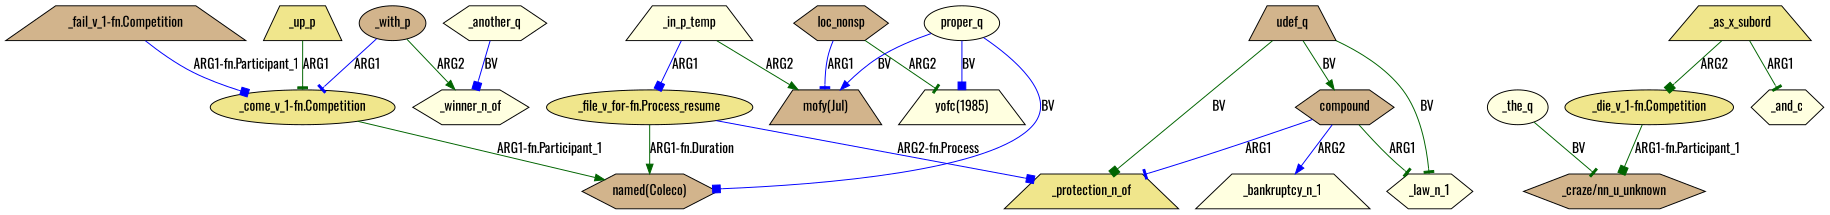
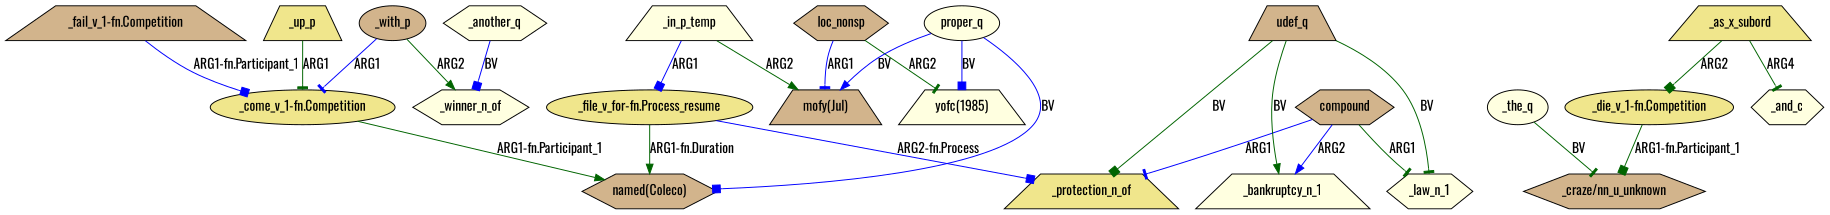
edge "udef_q" -> "compound": now "udef_q" -> "_bankruptcy_n_1"
edge "_as_x_subord" -> "_and_c": label "ARG1" -> "ARG4"
